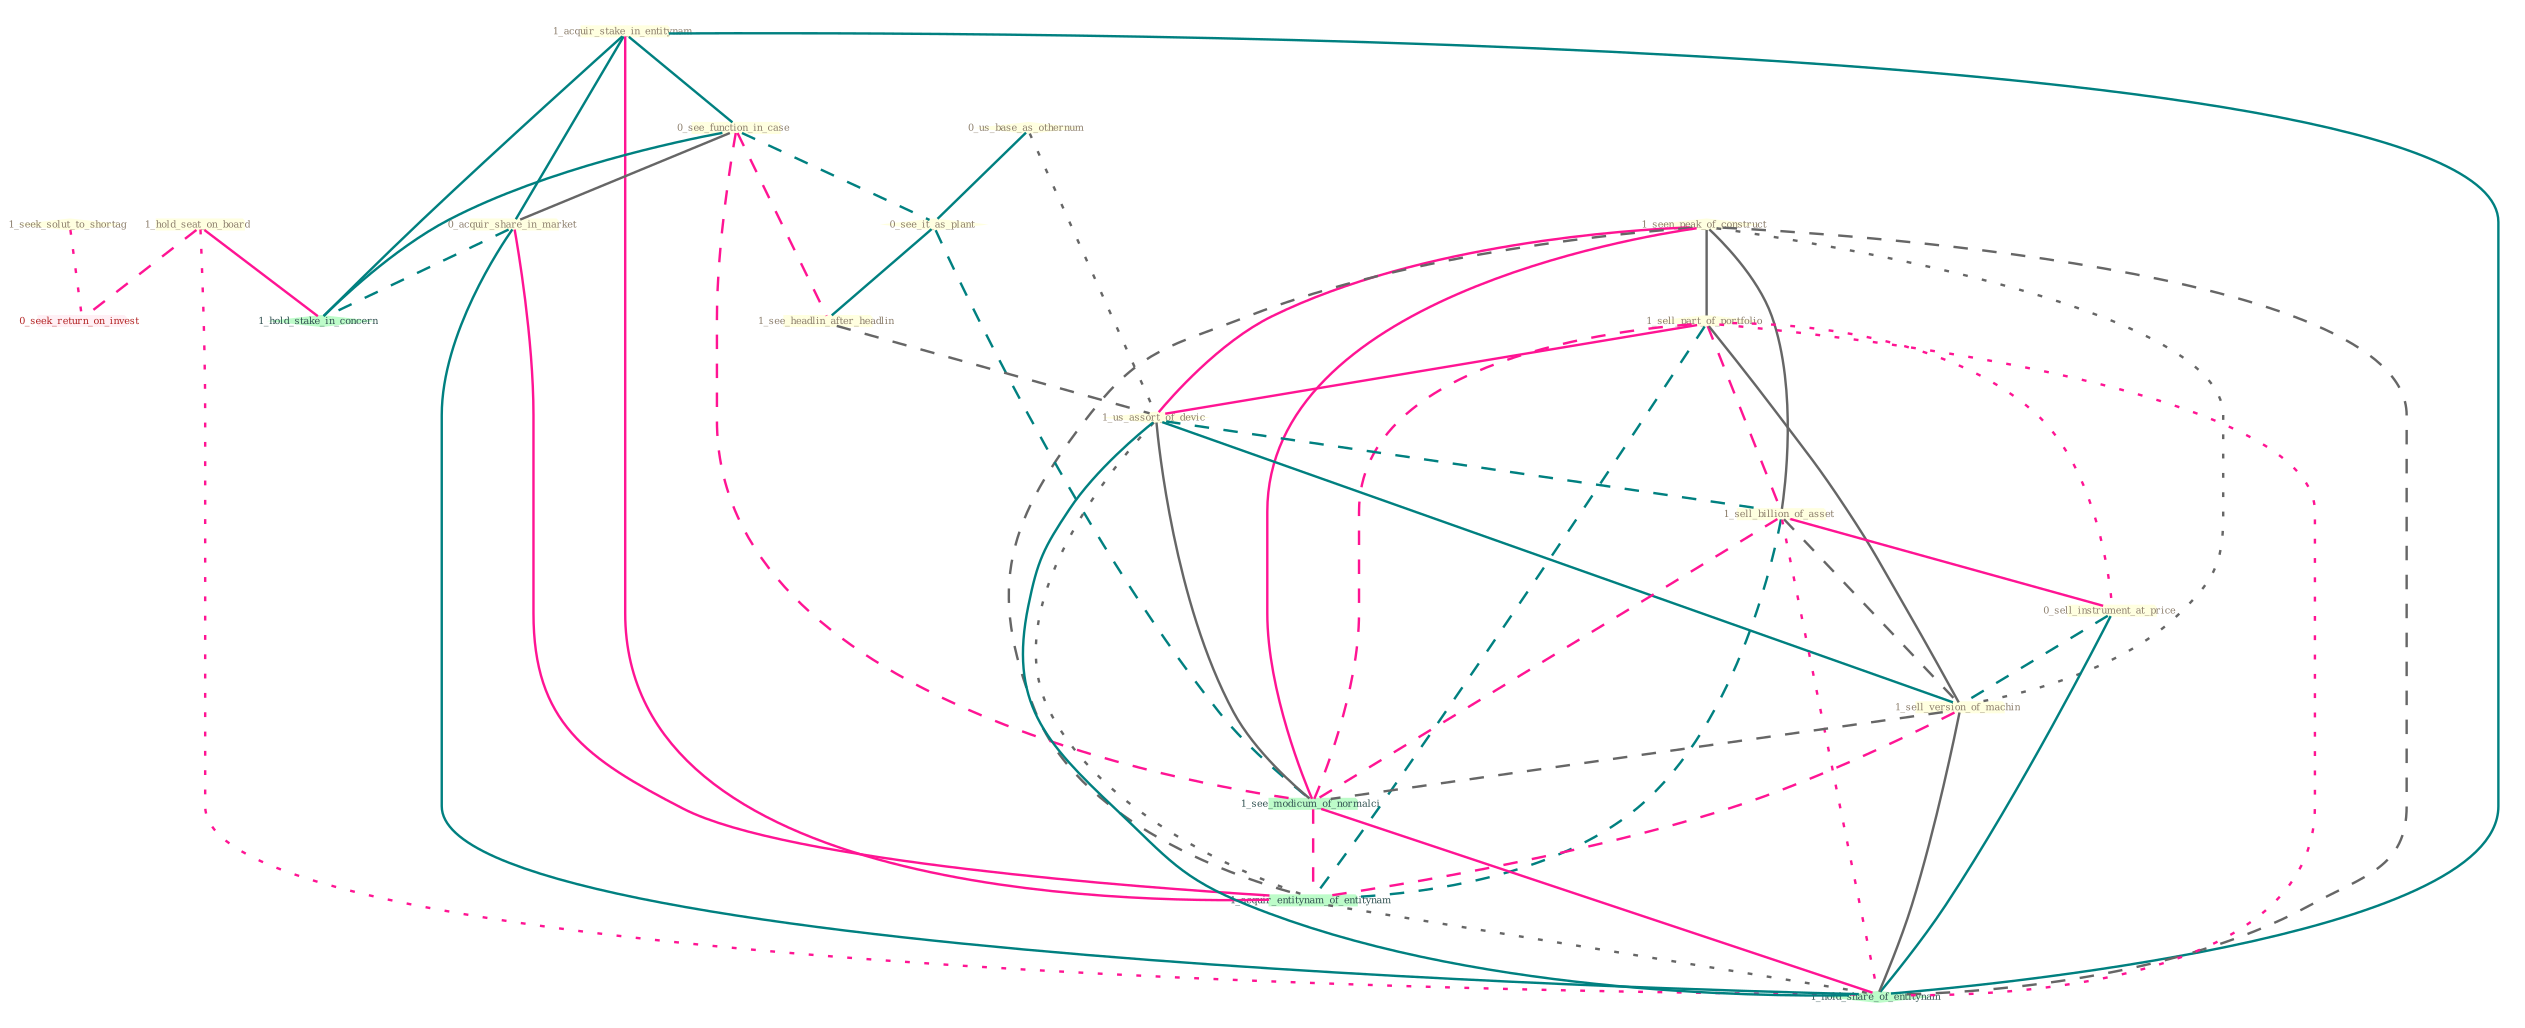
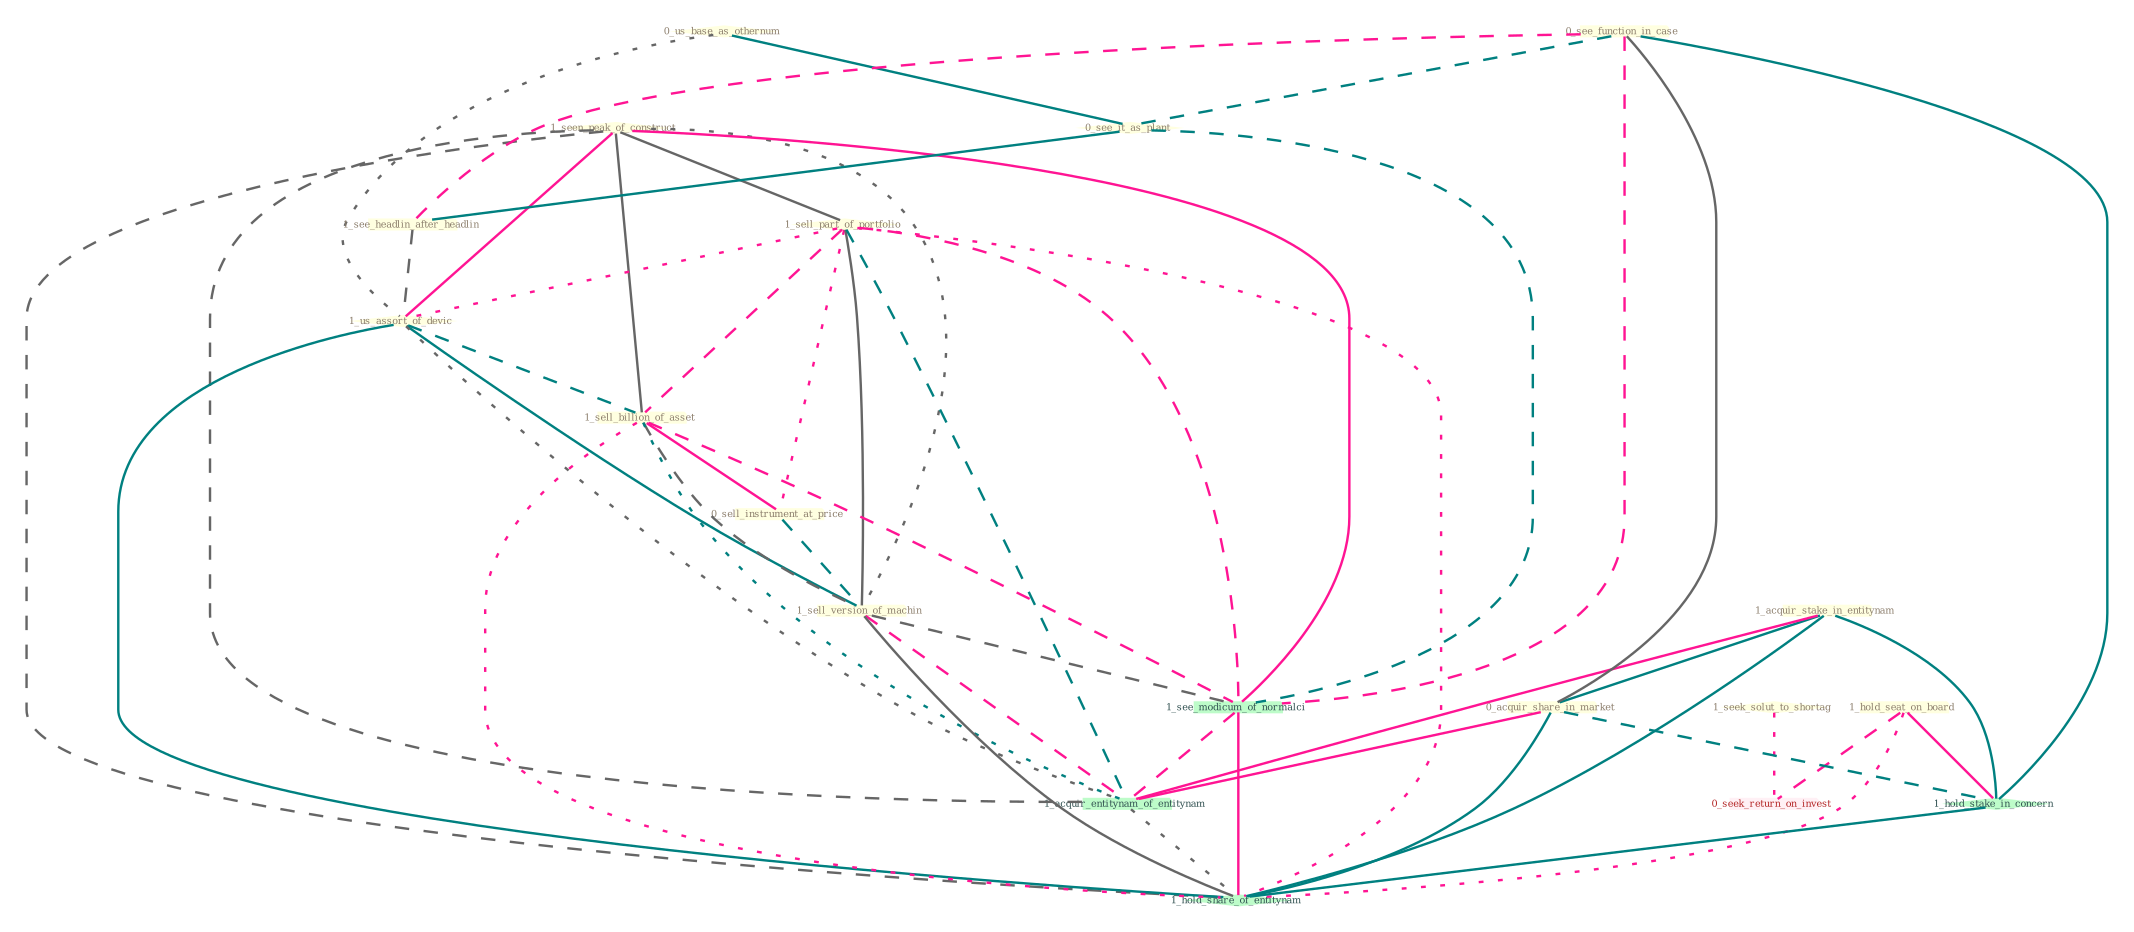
edge "1_acquir_stake_in_entitynam" -- "0_see_function_in_case": removed
edge "1_sell_part_of_portfolio" -- "1_us_assort_of_devic": style solid -> dotted
edge "1_us_assort_of_devic" -- "1_see_modicum_of_normalci": removed
edge "1_sell_billion_of_asset" -- "1_acquir_entitynam_of_entitynam": style dashed -> dotted
edge "0_sell_instrument_at_price" -- "1_hold_share_of_entitynam": now "1_hold_stake_in_concern" -- "1_hold_share_of_entitynam"
